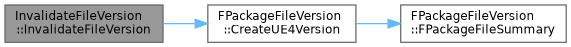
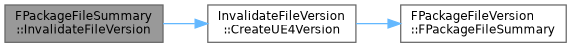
node "InvalidateFileVersion ::InvalidateFileVersion": label "InvalidateFileVersion ::InvalidateFileVersion" -> "FPackageFileSummary ::InvalidateFileVersion"
node "FPackageFileVersion ::CreateUE4Version": label "FPackageFileVersion ::CreateUE4Version" -> "InvalidateFileVersion ::CreateUE4Version"
